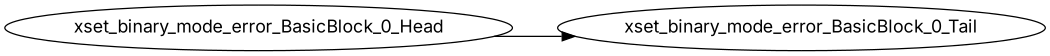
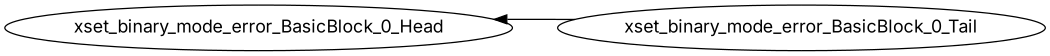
edge "xset_binary_mode_error_BasicBlock_0_Head" -> "xset_binary_mode_error_BasicBlock_0_Tail": reversed
